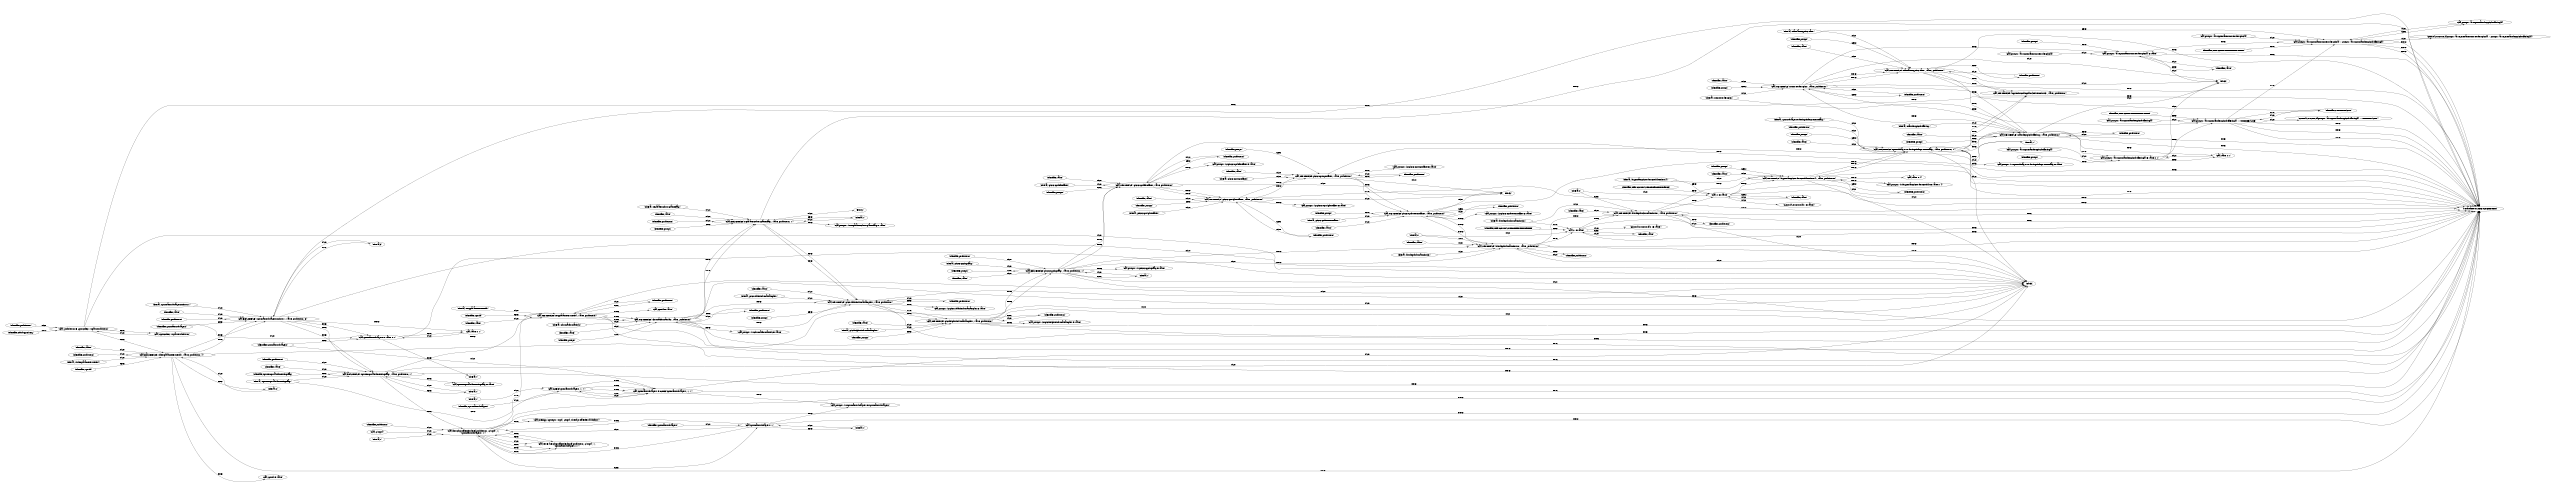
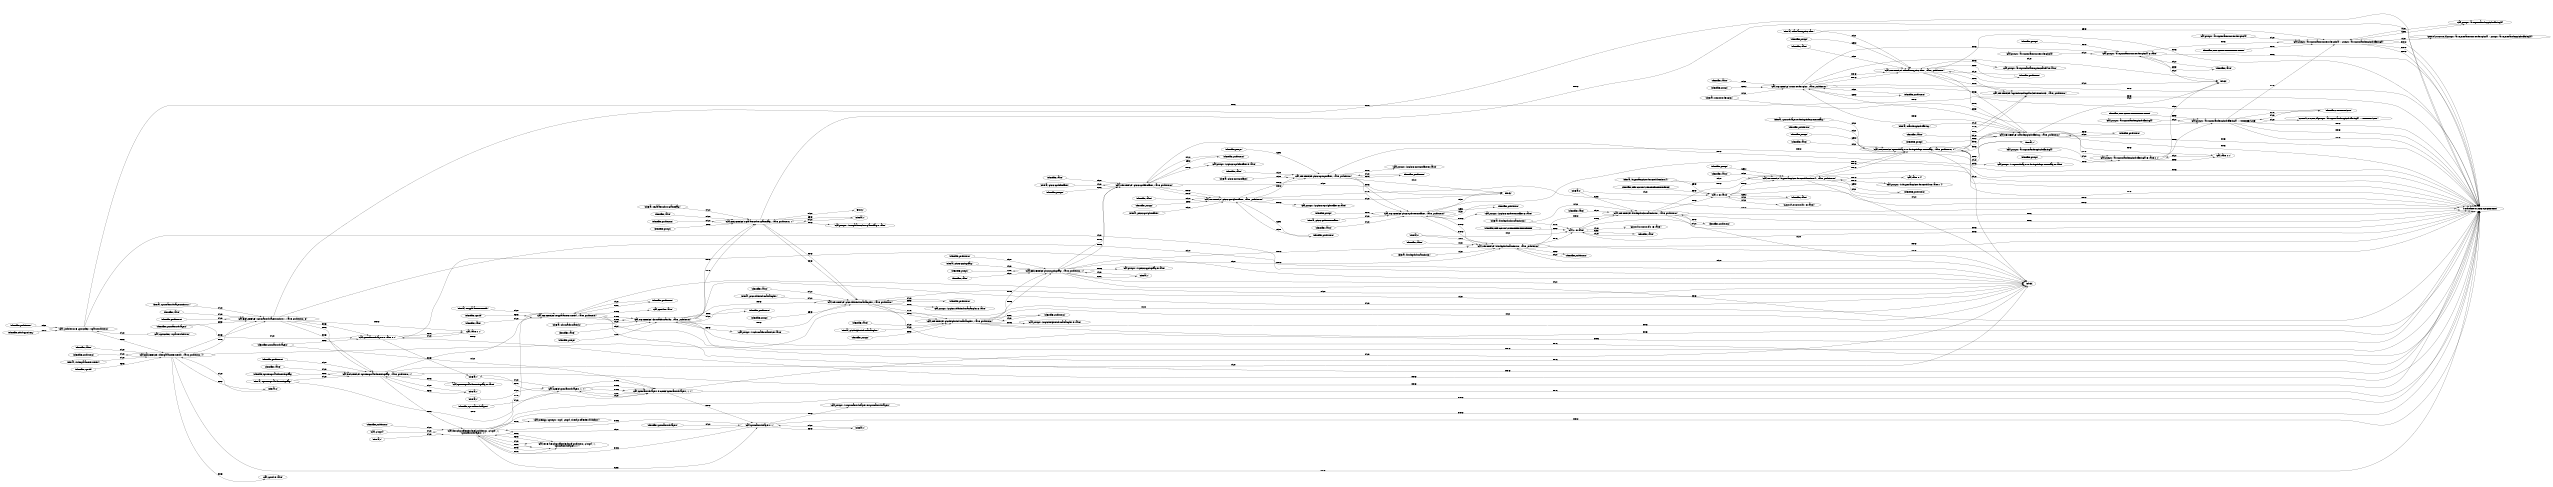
node "(Call,ps_sps->ai1_sps_max_latency_increase[i] = value)": added
node "(Literal,3)": removed
edge "(Call,*ps_bitstrm = &ps_codec->s_parse.s_bitstrm)" -> "(Call,&ps_codec->s_parse.s_bitstrm)": removed, label "CFG:"
edge "(Call,sps_max_sub_layers = value + 1)" -> "(MethodReturn,IHEVCD_ERROR_T)": added, label "DDG:"
edge "(Literal,7)" -> "(Call,CLIP3(sps_max_sub_layers, 1, 7))": added, label "AST:"
edge "(Call,CLIP3(sps_max_sub_layers, 1, 7))" -> "(Literal,7)": added, label "CFG:"
edge "(Call,sps_max_sub_layers = CLIP3(sps_max_sub_layers, 1, 7))" -> "(Call,ps_sps->i1_sps_max_sub_layers = sps_max_sub_layers)": now "(Call,sps_max_sub_layers = CLIP3(sps_max_sub_layers, 1, 7))" -> "(Call,sps_max_sub_layers - 1)"
